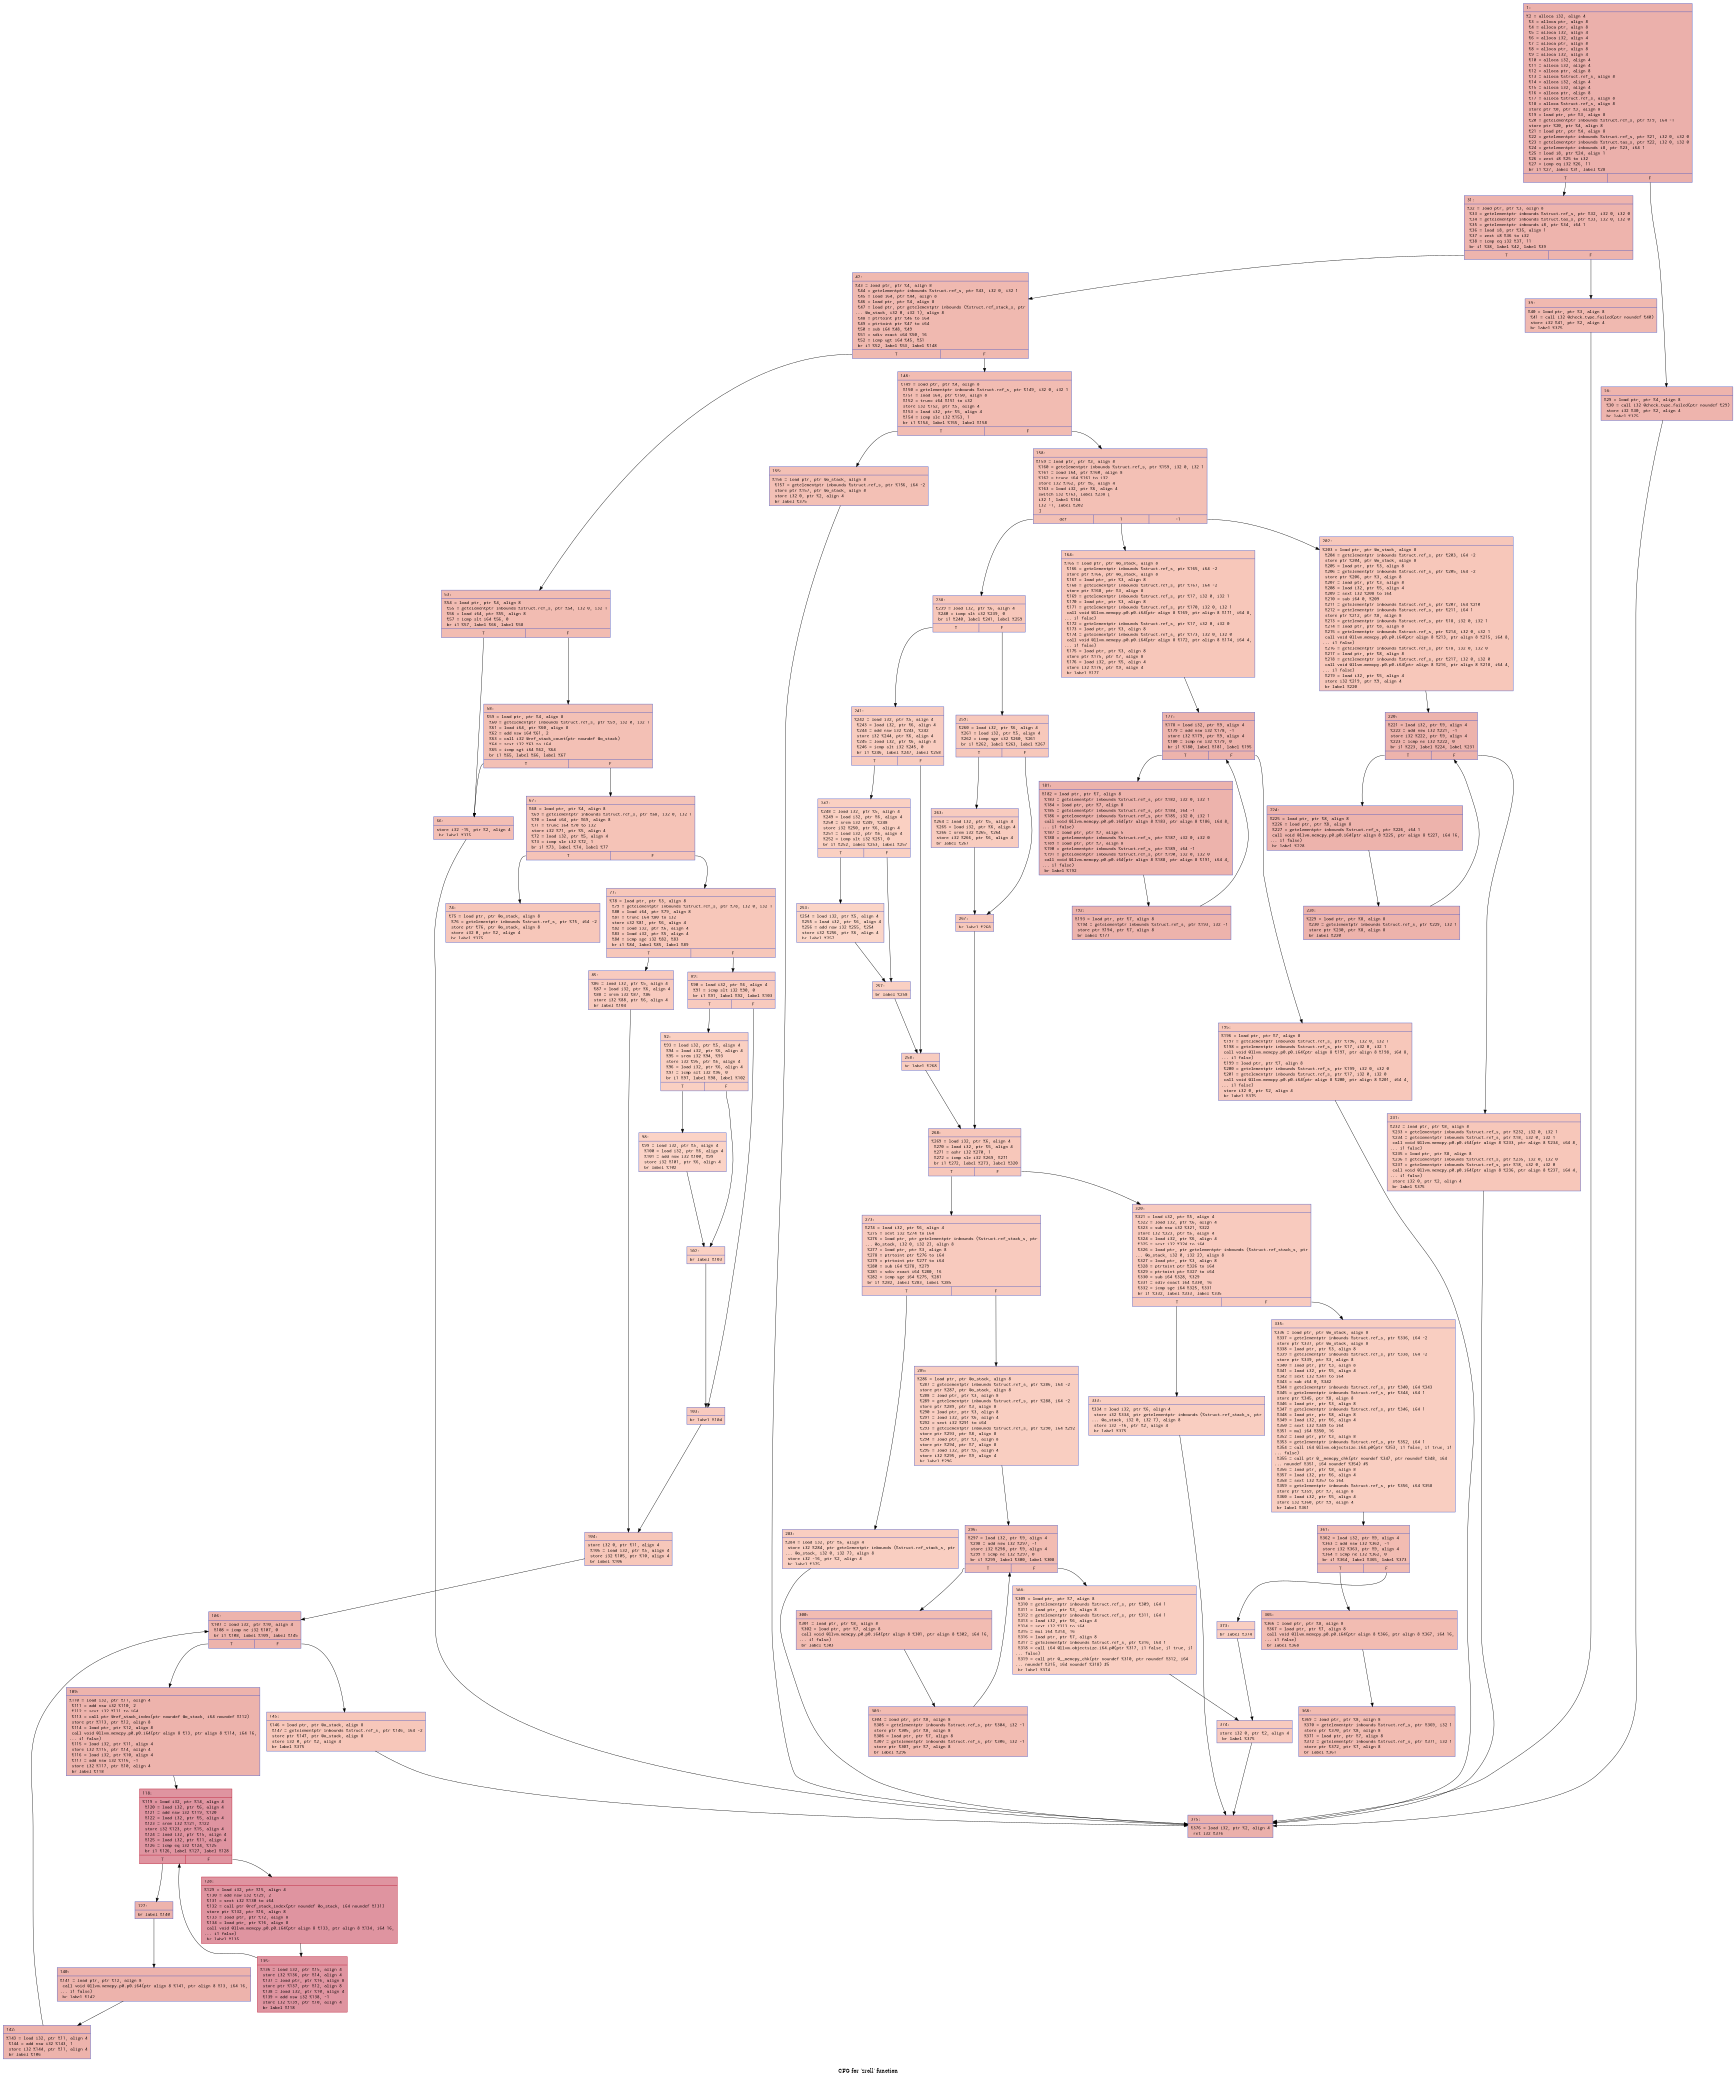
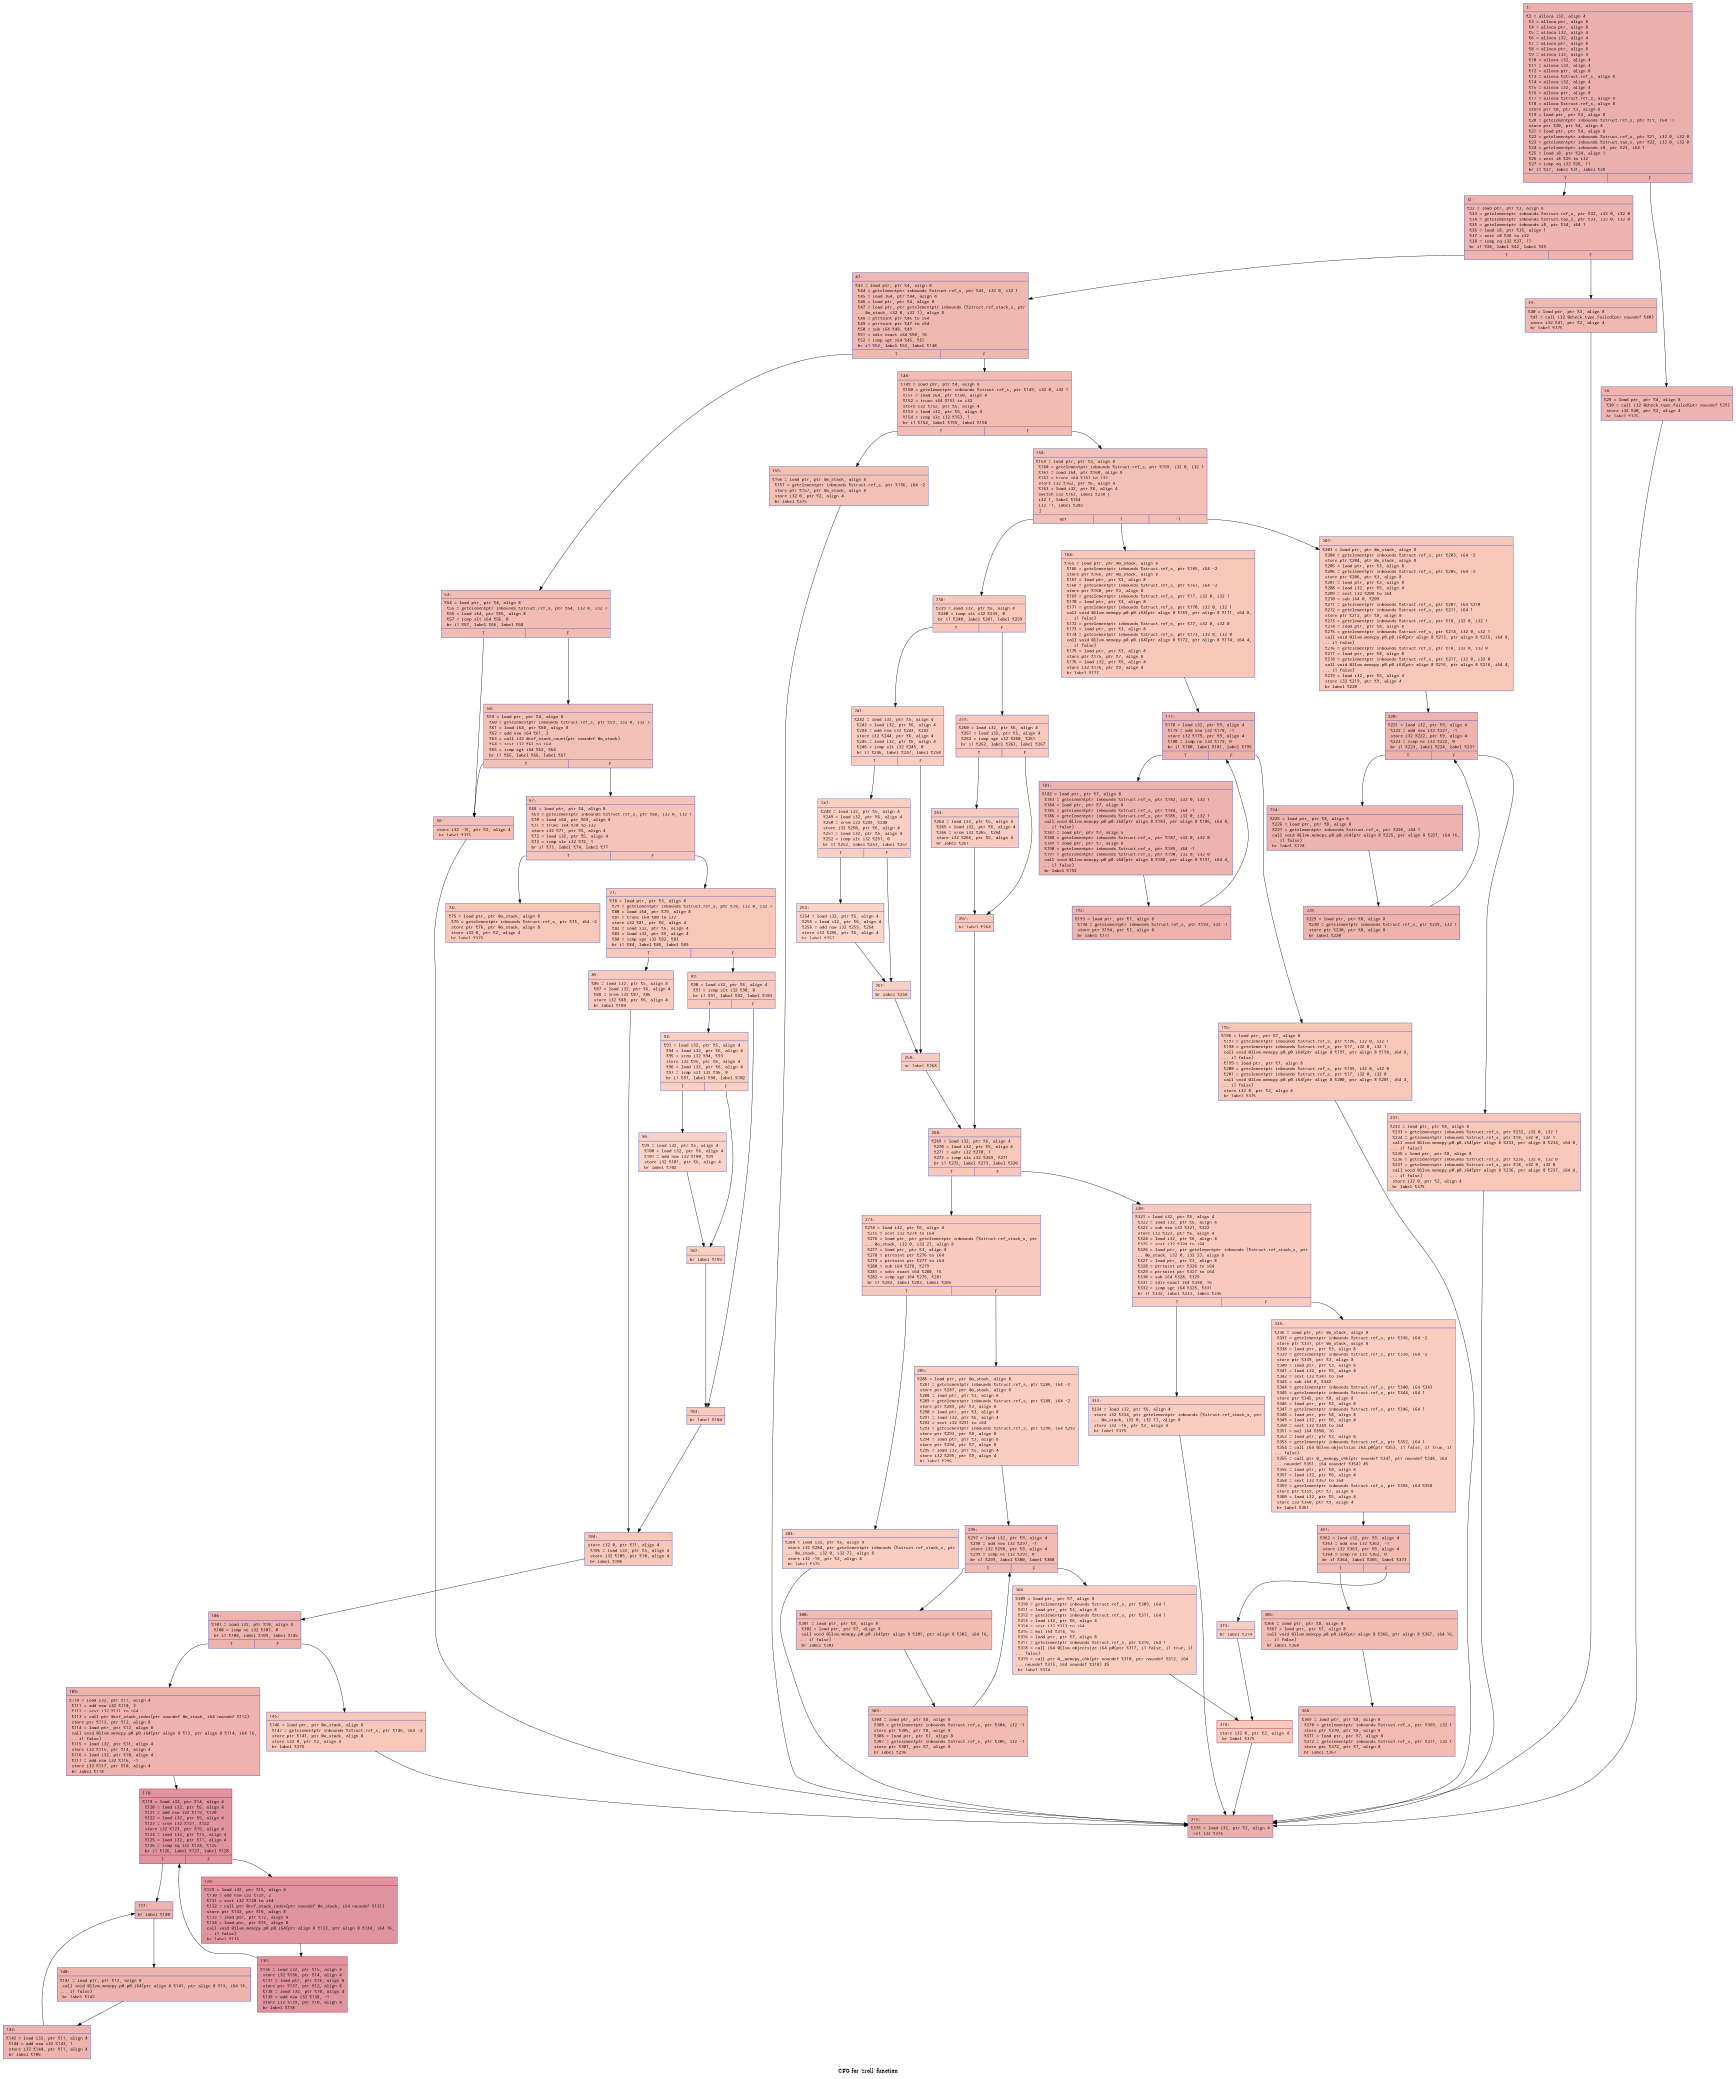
node "374:": color #3d50c3ff -> #b70d28ff
edge "142:" -> "106:": now "142:" -> "127:"
